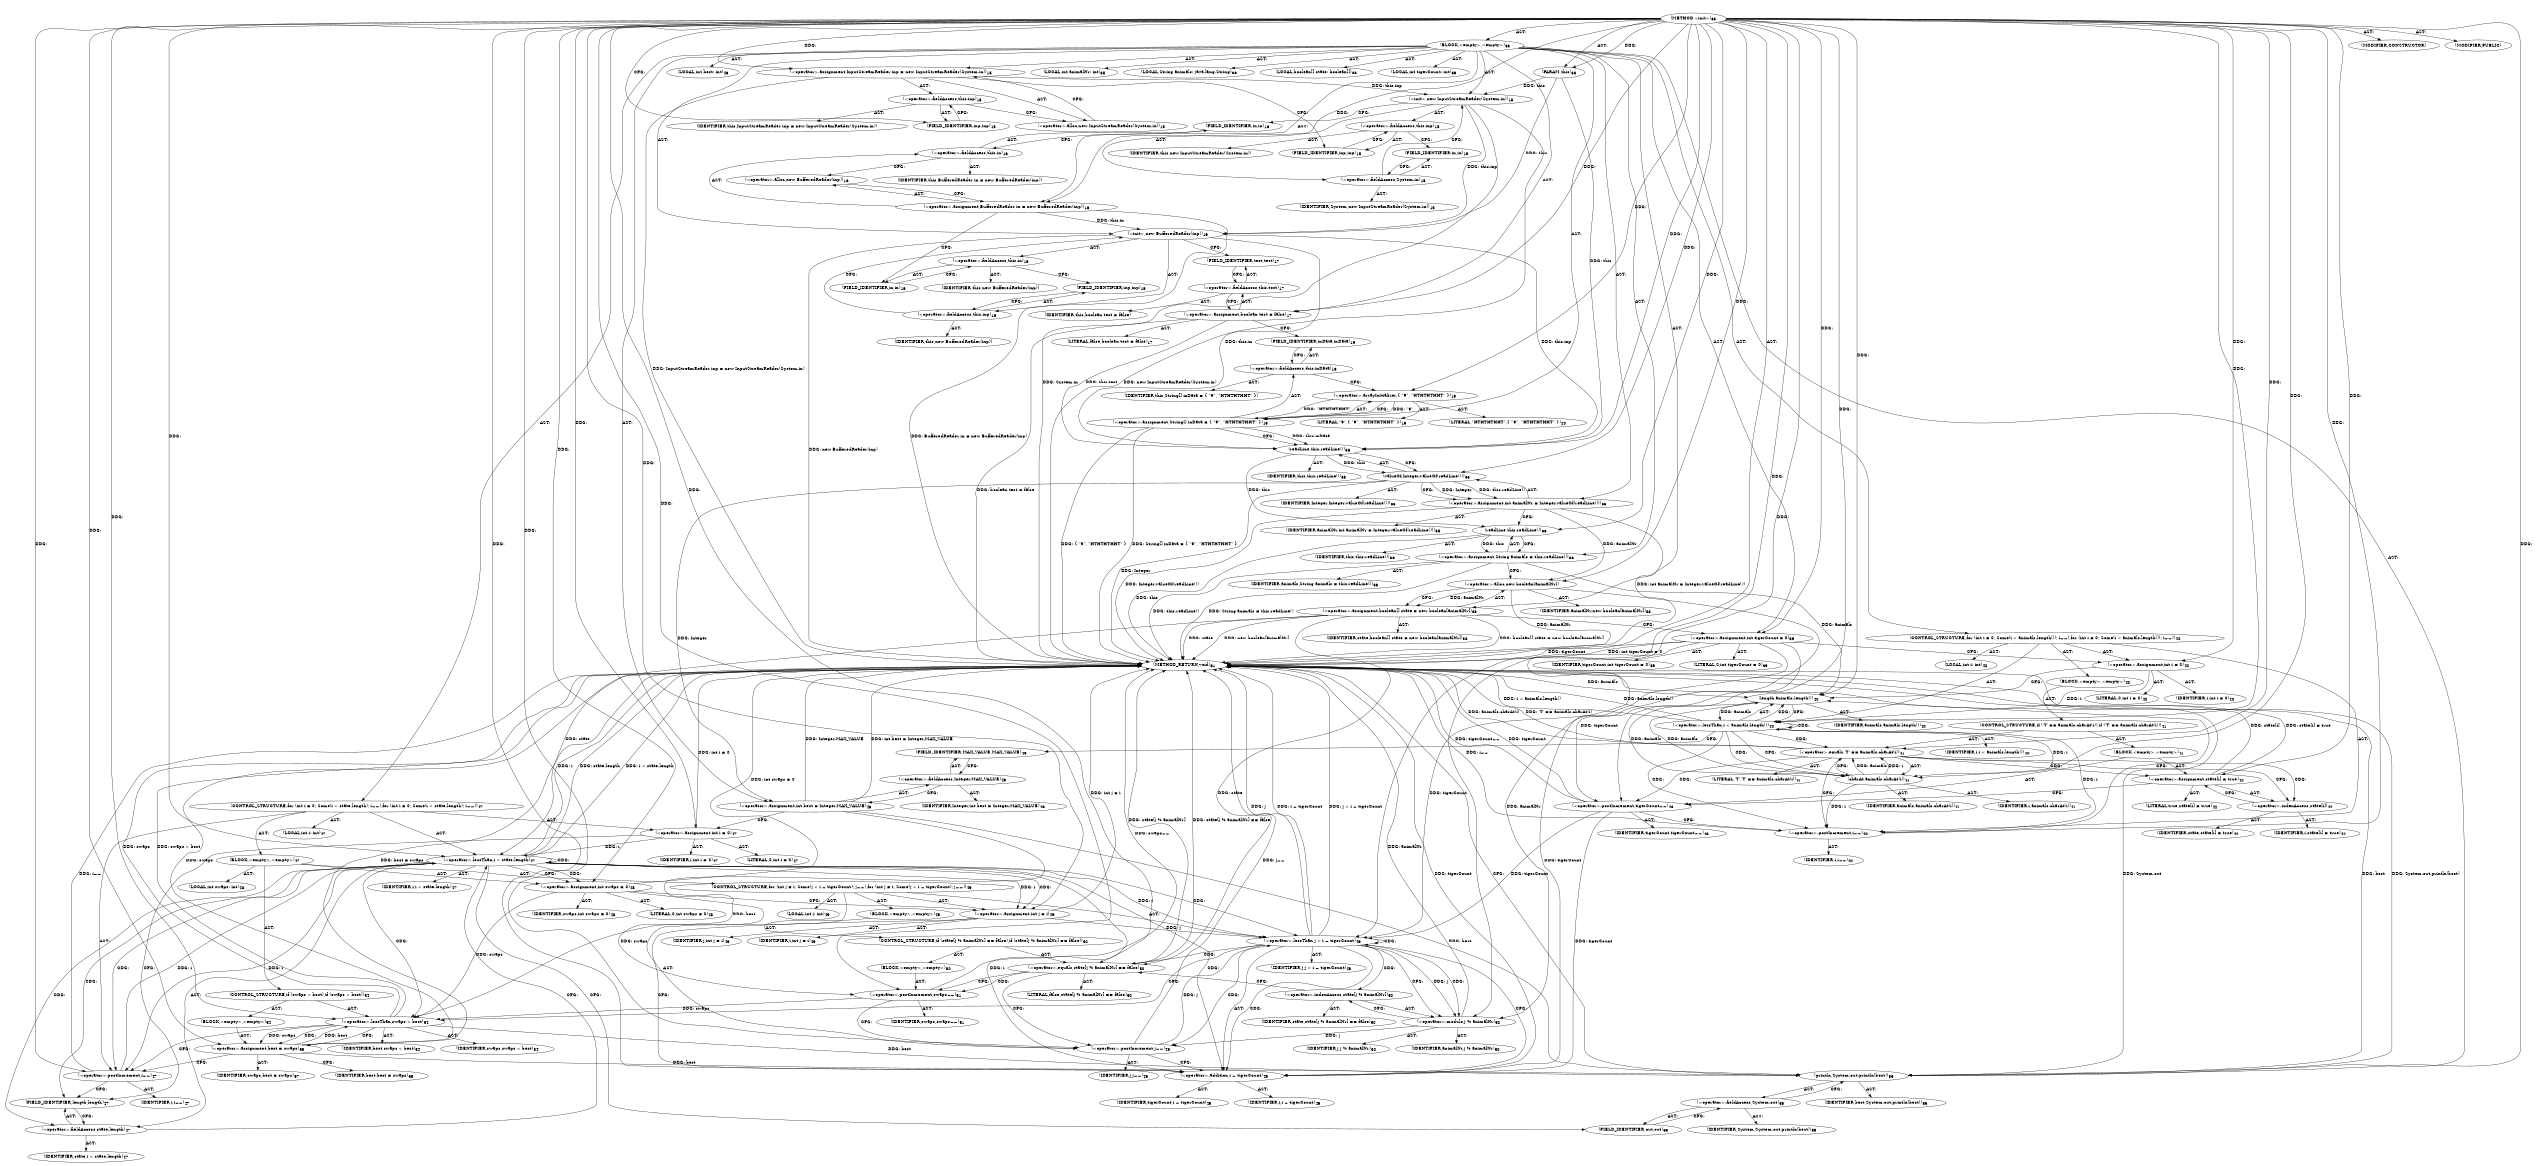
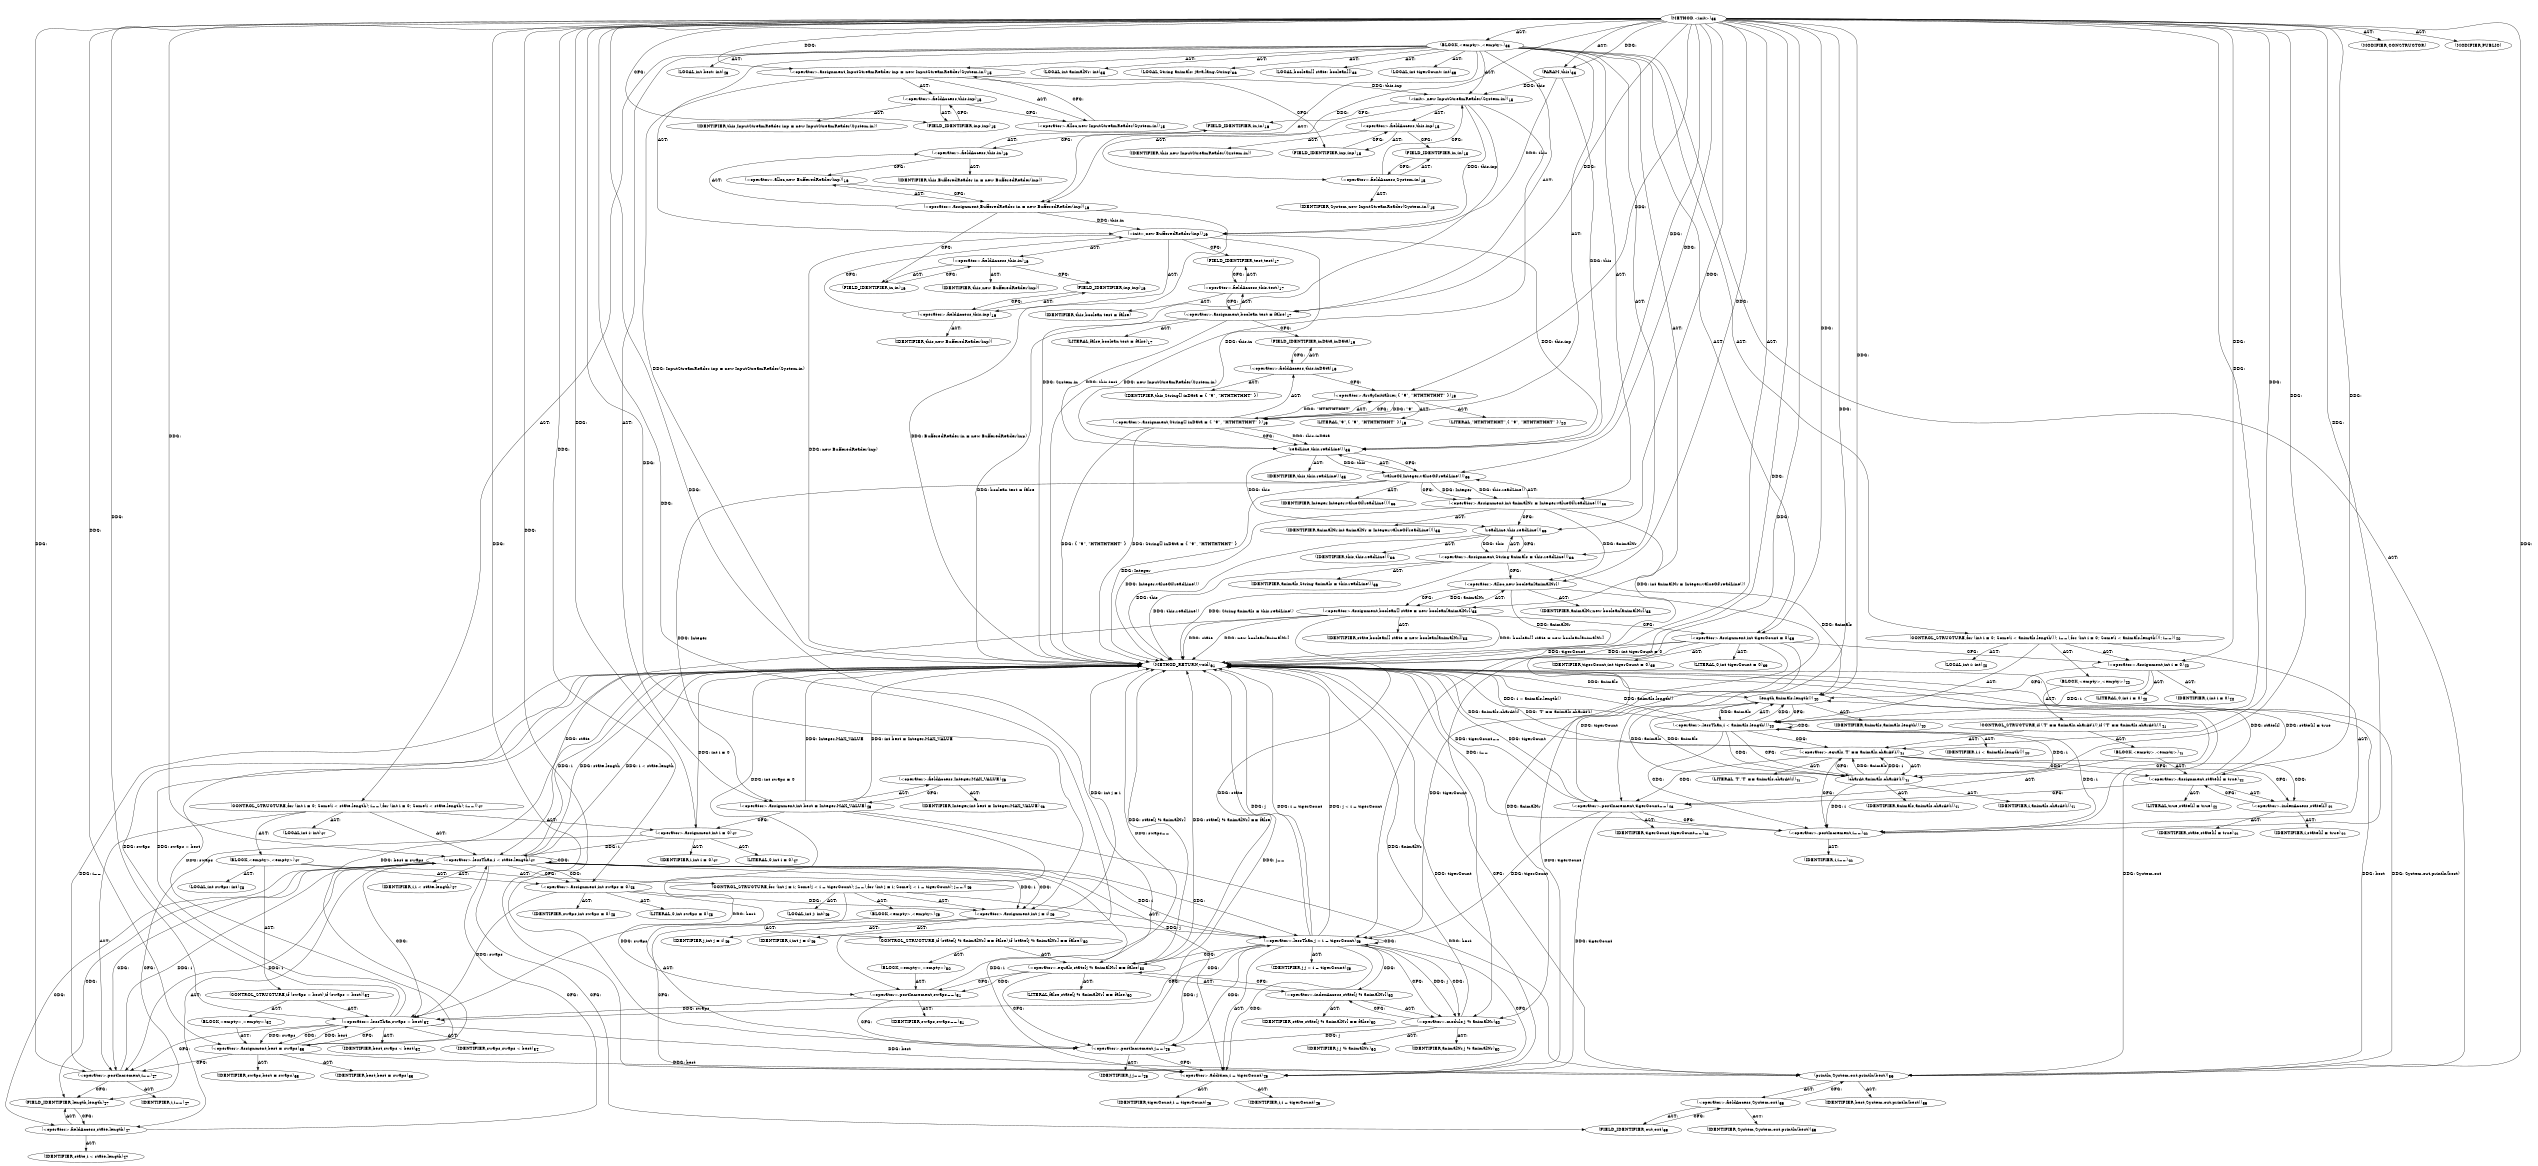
node "(FIELD_IDENTIFIER,MAX_VALUE,MAX_VALUE)": removed
edge "(<operator>.assignment,int swaps = 0)" -> "(<operator>.assignment,int j = i)": label "CFG: " -> "DDG: "
edge "(<operator>.equals,state[j % animalNr] == false)" -> "(<operator>.indexAccess,state[j % animalNr])": added, label "AST:"
edge "(<operator>.assignment,best = swaps)" -> "(IDENTIFIER,best,best = swaps)": label "CFG: " -> "AST: "
node "(IDENTIFIER,swaps,best = swaps)": text "57" -> "55"
